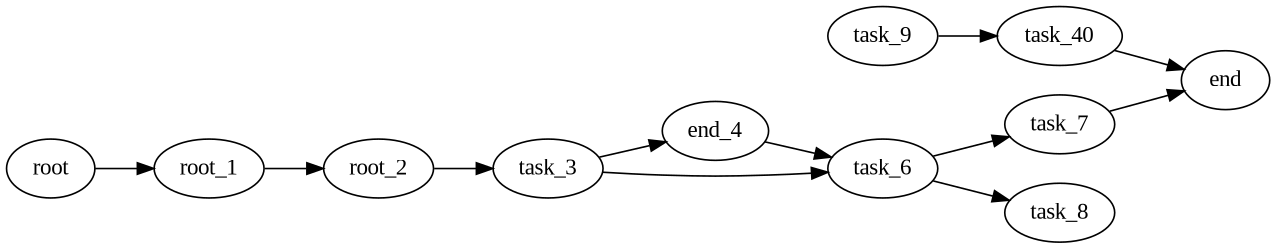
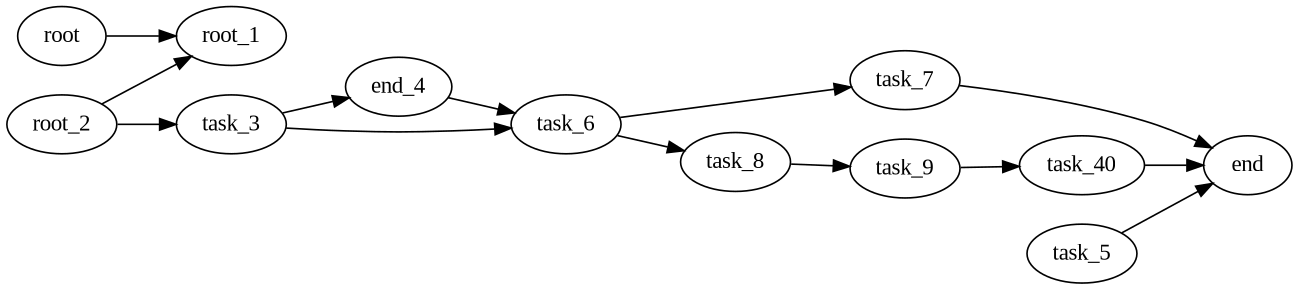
edge "task_8" -> "task_9": added
edge "root_1" -> "root_2": reversed
node "task_5": added
